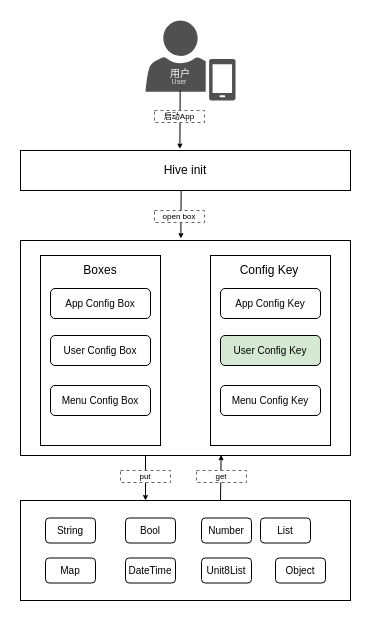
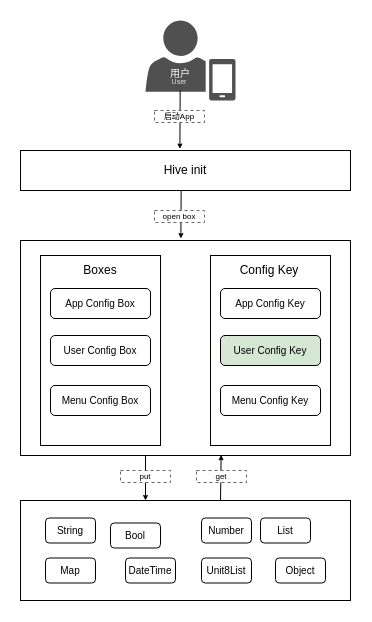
node "Bool": moved (151, 531) -> (136, 536)
